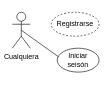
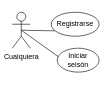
node "Registrarse": style dashed -> solid
edge "Registrarse" -- "Cualquiera": added
